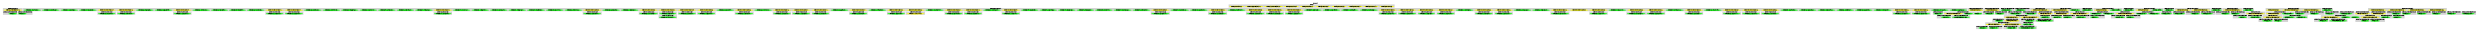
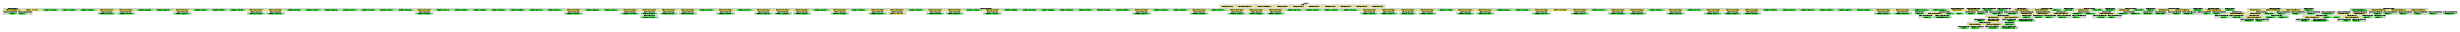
node "NT_FLOAT_30273< 4.58174427843208 >": fillcolor green -> yellow
node "NT_FLOAT_30261< 2.99775078737081 >": removed
node "NT_EXPR_DOLLAR_AT_OPERATORS_30367": fillcolor yellow -> green
